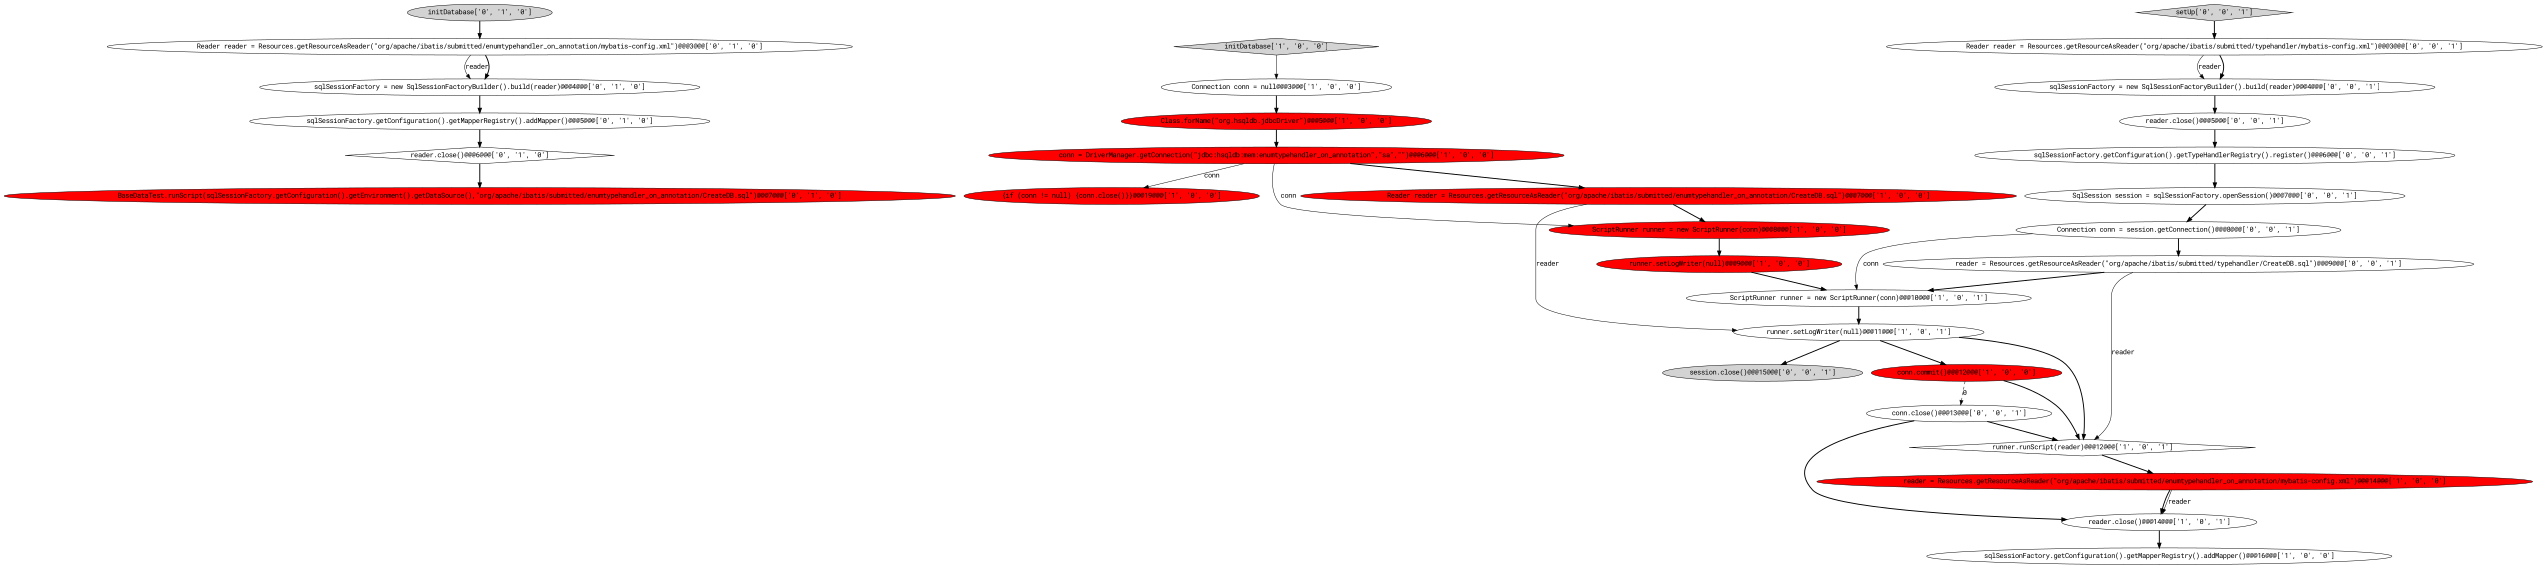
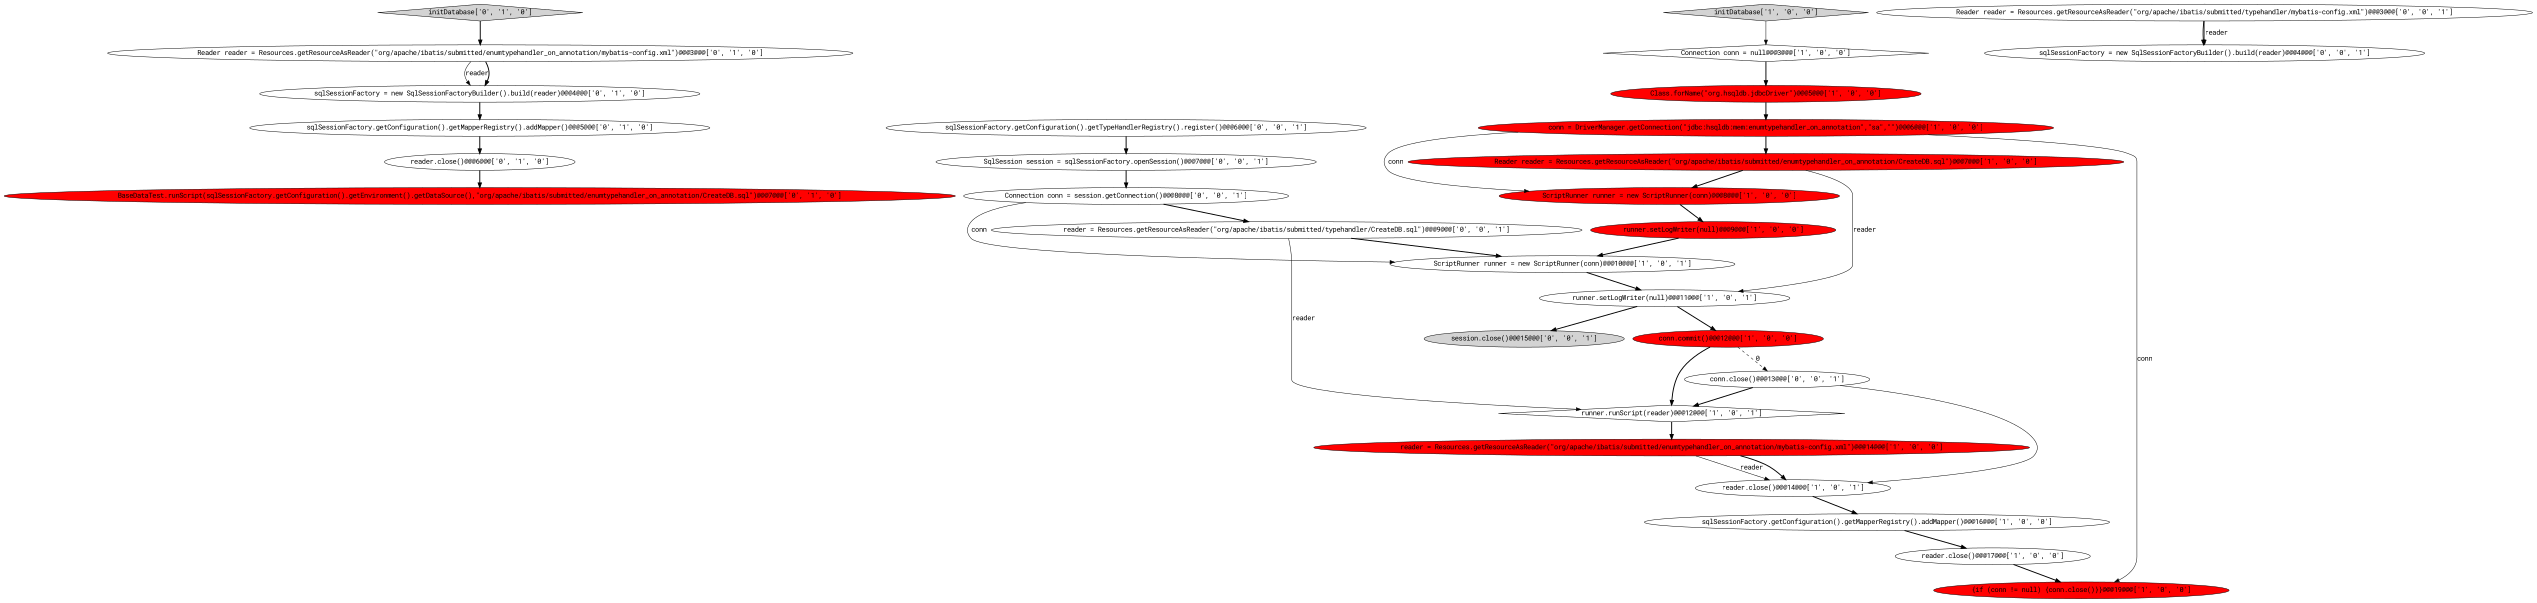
node "initDatabase['0', '1', '0']": shape ellipse -> diamond
node "setUp['0', '0', '1']": removed
node "Connection conn = null@@@3@@@['1', '0', '0']": shape ellipse -> diamond
node "reader.close()@@@5@@@['0', '0', '1']": removed
node "reader.close()@@@6@@@['0', '1', '0']": shape diamond -> ellipse
edge "runner.setLogWriter(null)@@@11@@@['1', '0', '1']" -> "runner.runScript(reader)@@@12@@@['1', '0', '1']": removed
edge "conn.close()@@@13@@@['0', '0', '1']" -> "reader.close()@@@14@@@['1', '0', '1']": style bold -> solid
node "reader.close()@@@17@@@['1', '0', '0']": added
